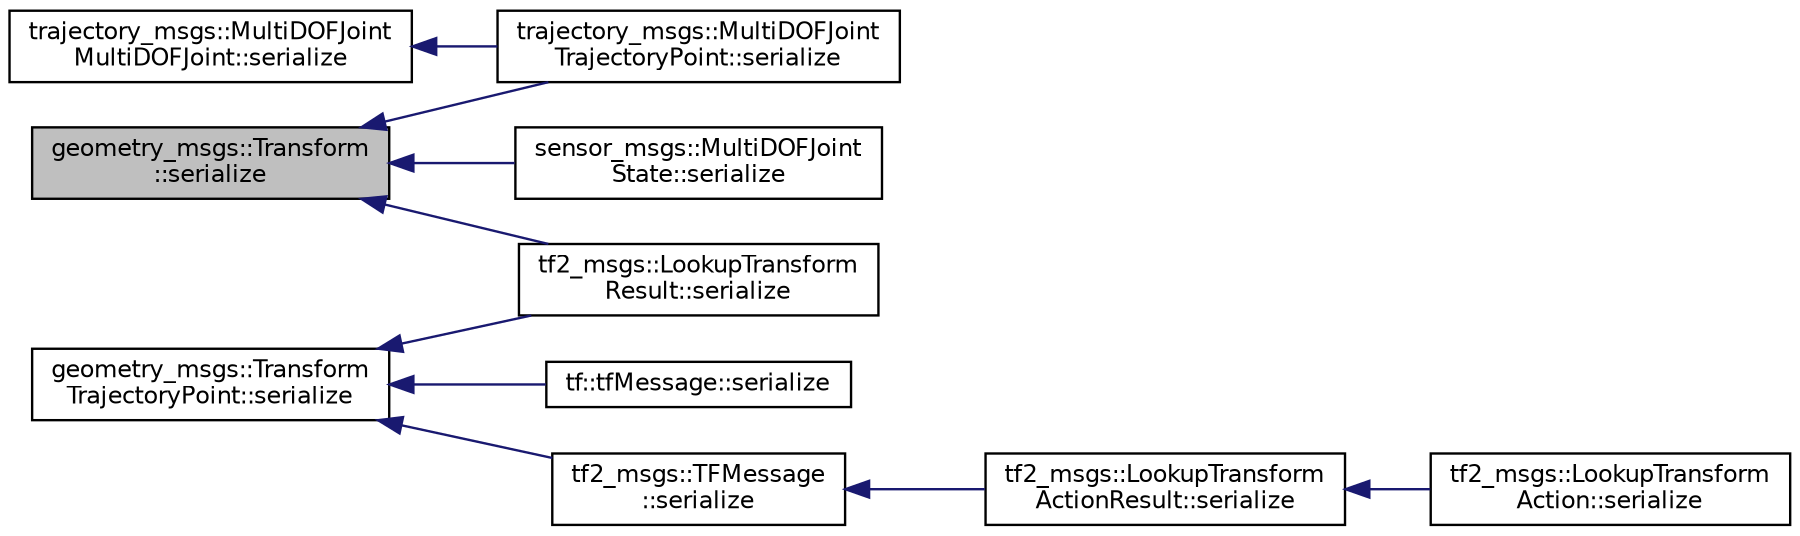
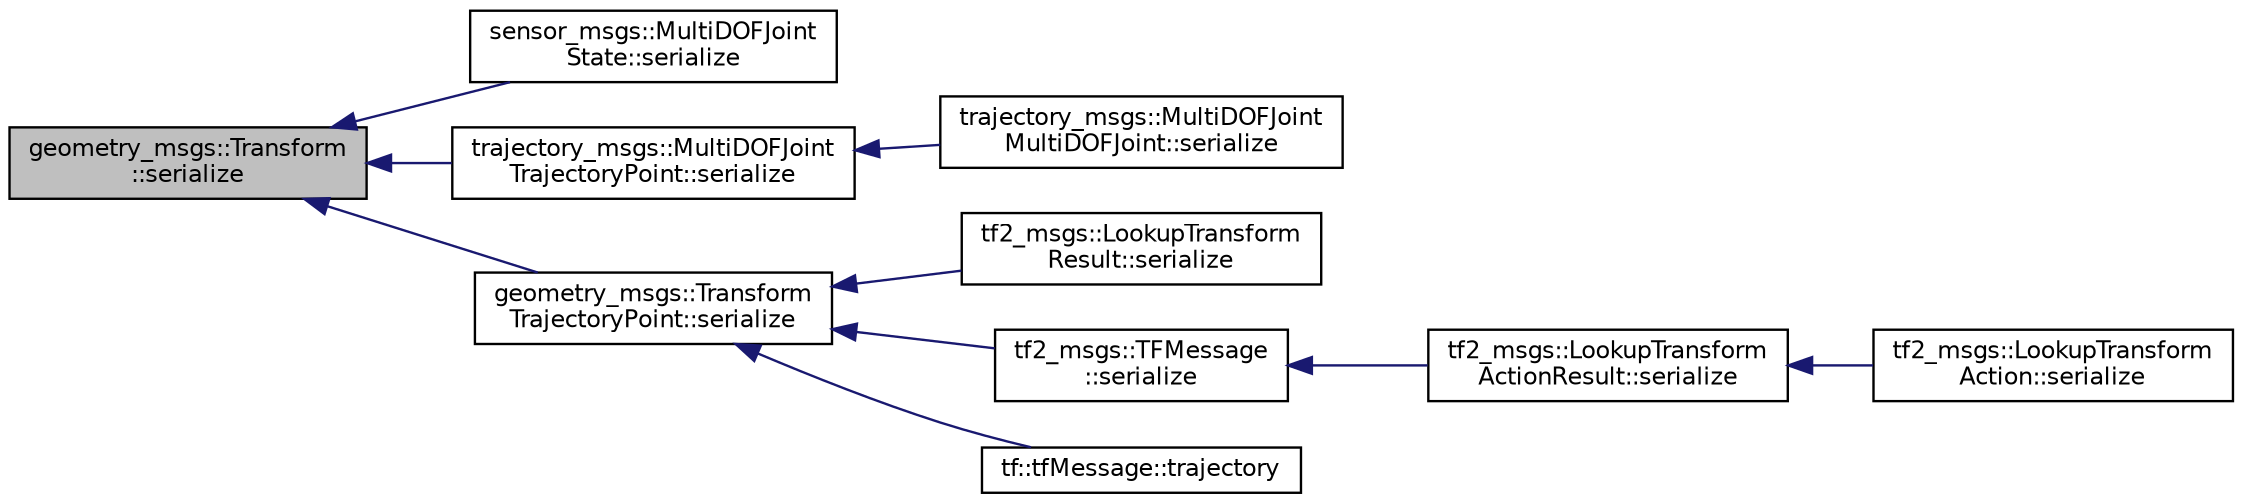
edge "trajectory_msgs::MultiDOFJoint TrajectoryPoint::serialize" -> "trajectory_msgs::MultiDOFJoint MultiDOFJoint::serialize": reversed
edge "tf2_msgs::LookupTransform Result::serialize" -> "geometry_msgs::Transform ::serialize": now "geometry_msgs::Transform TrajectoryPoint::serialize" -> "geometry_msgs::Transform ::serialize"
node "tf::tfMessage::serialize": label "tf::tfMessage::serialize" -> "tf::tfMessage::trajectory"
